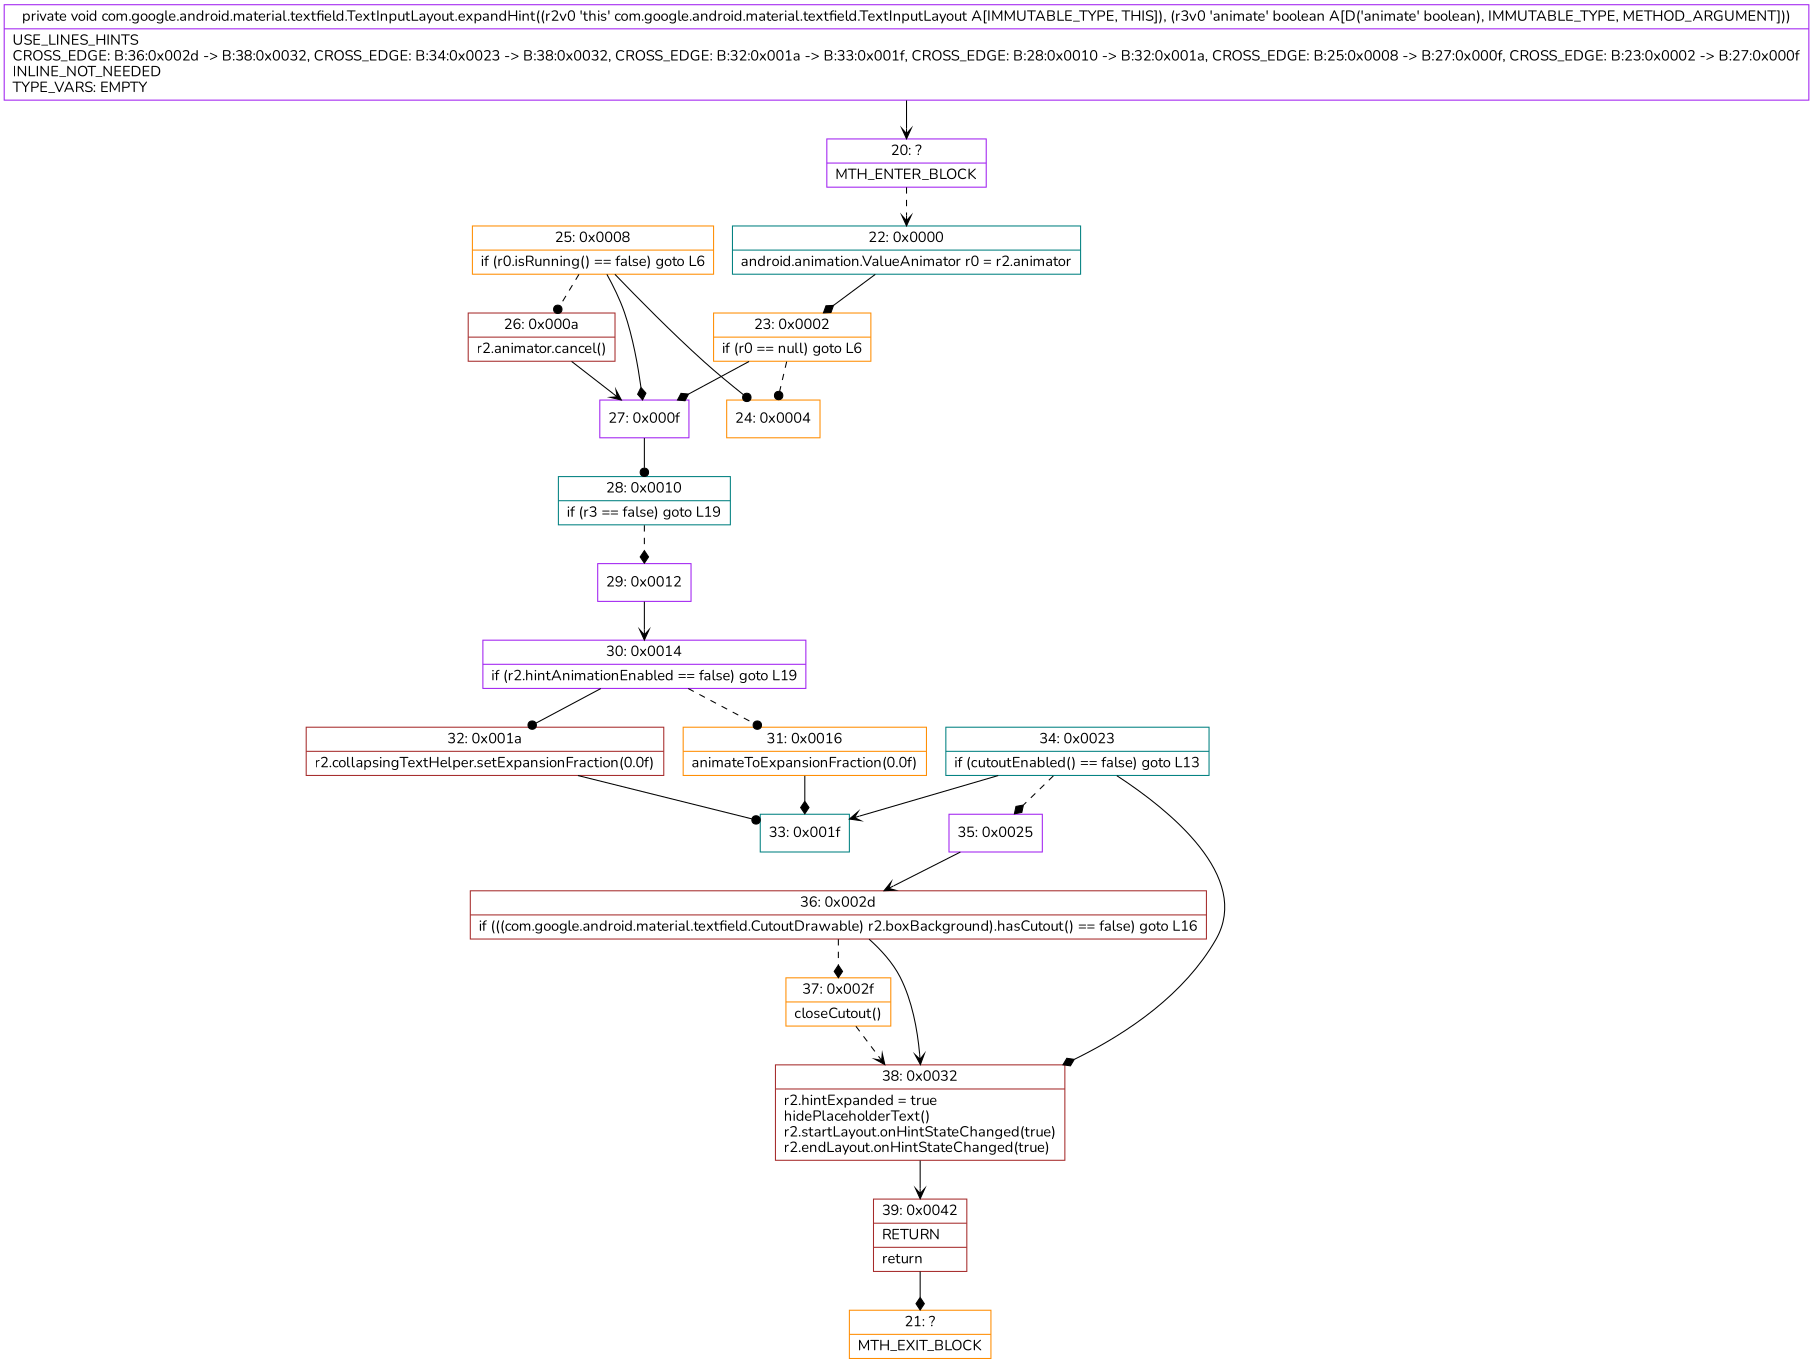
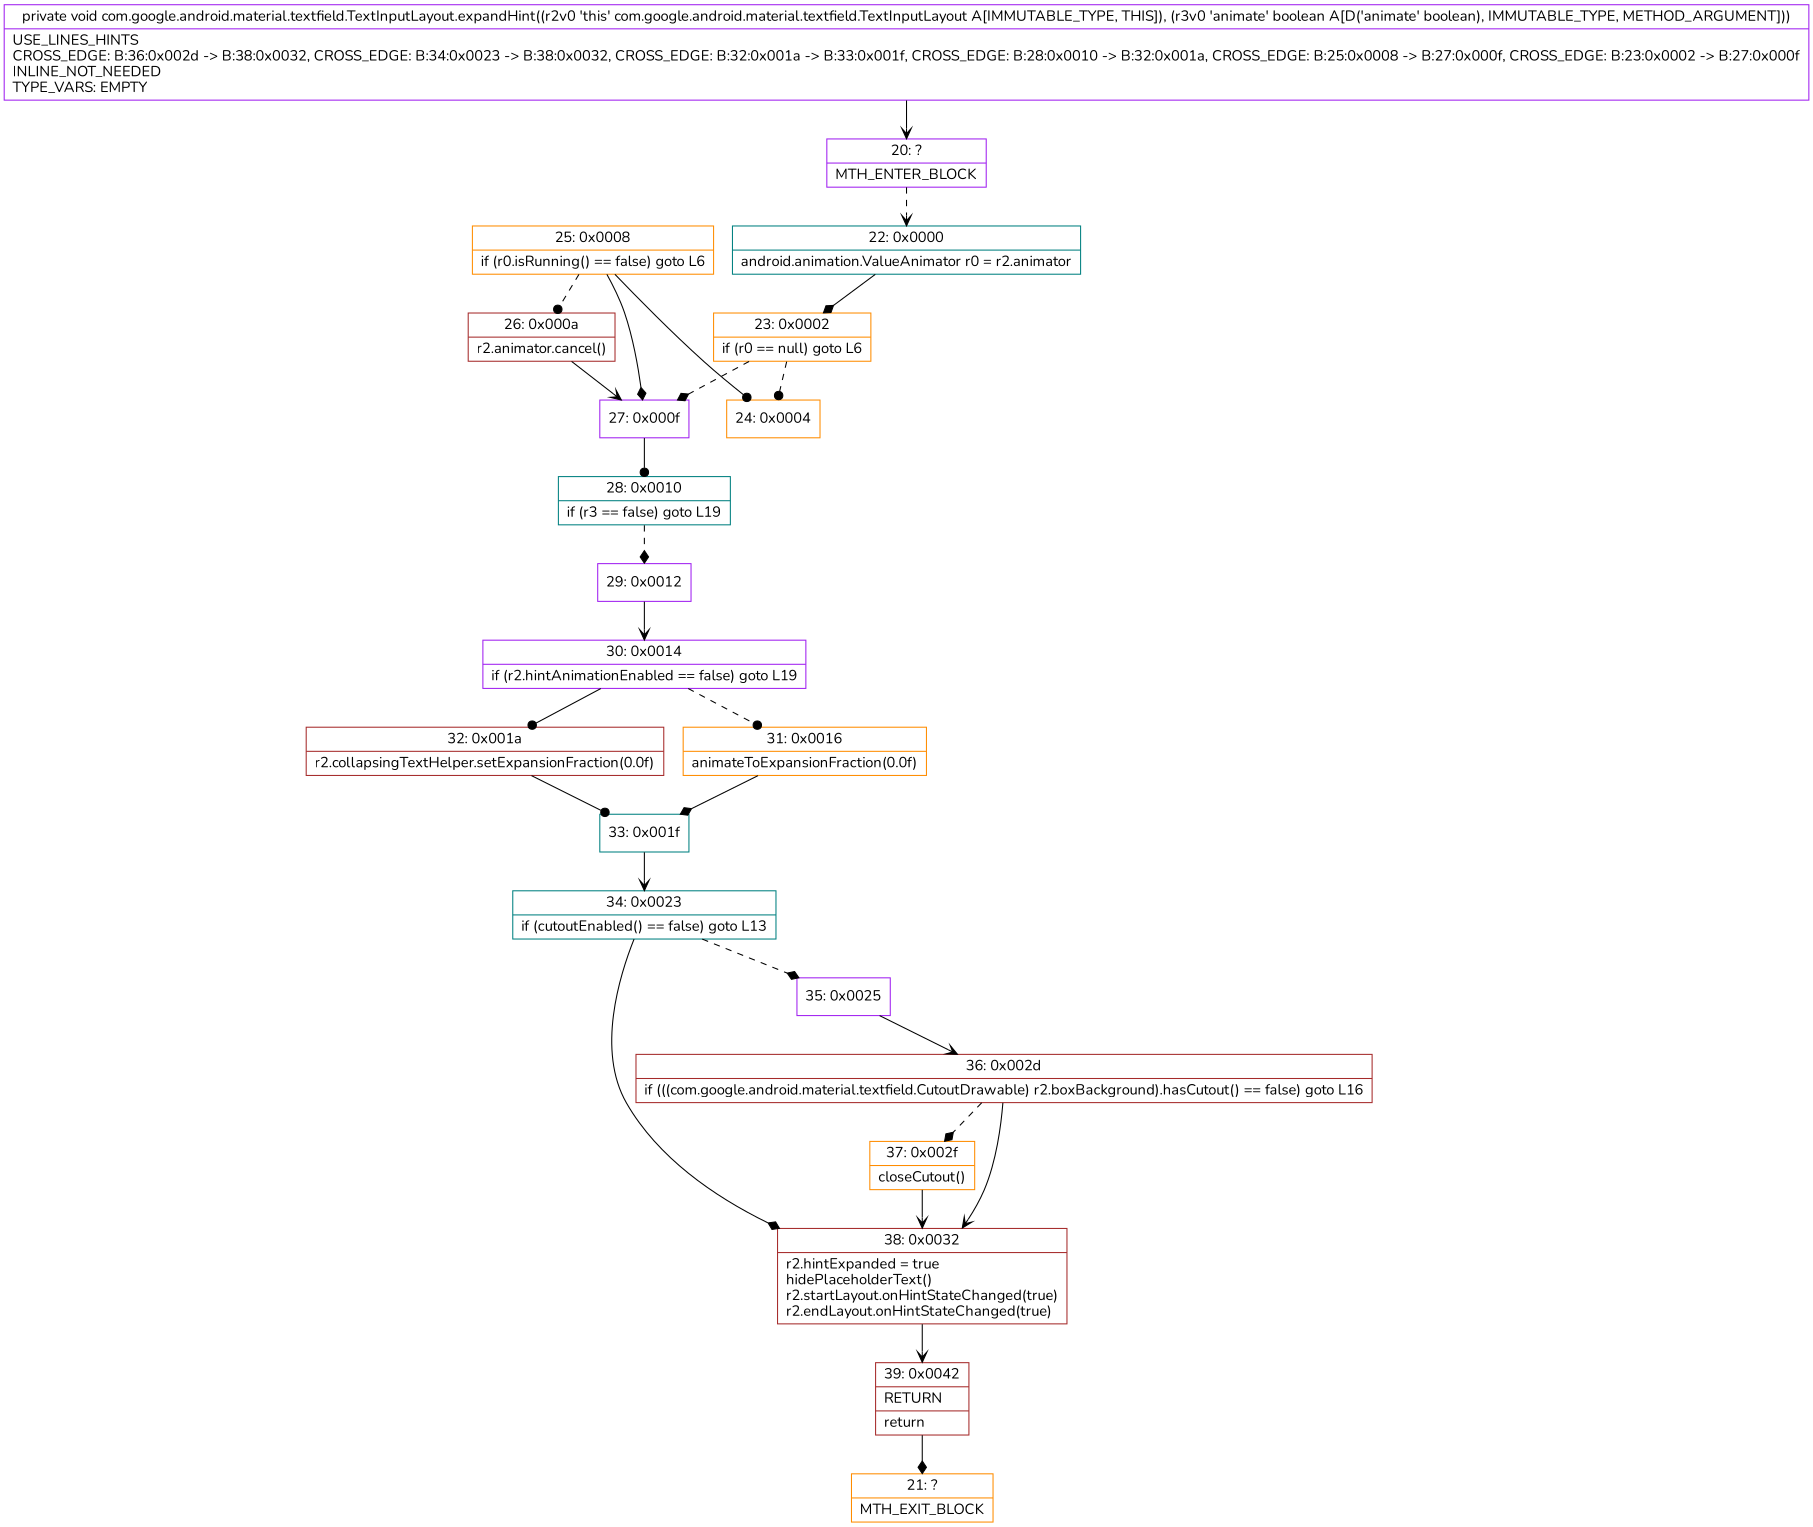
edge "23: 0x0002" -> "27: 0x000f": style solid -> dashed
edge "34: 0x0023" -> "33: 0x001f": reversed
edge "37: 0x002f" -> "38: 0x0032": style dashed -> solid
